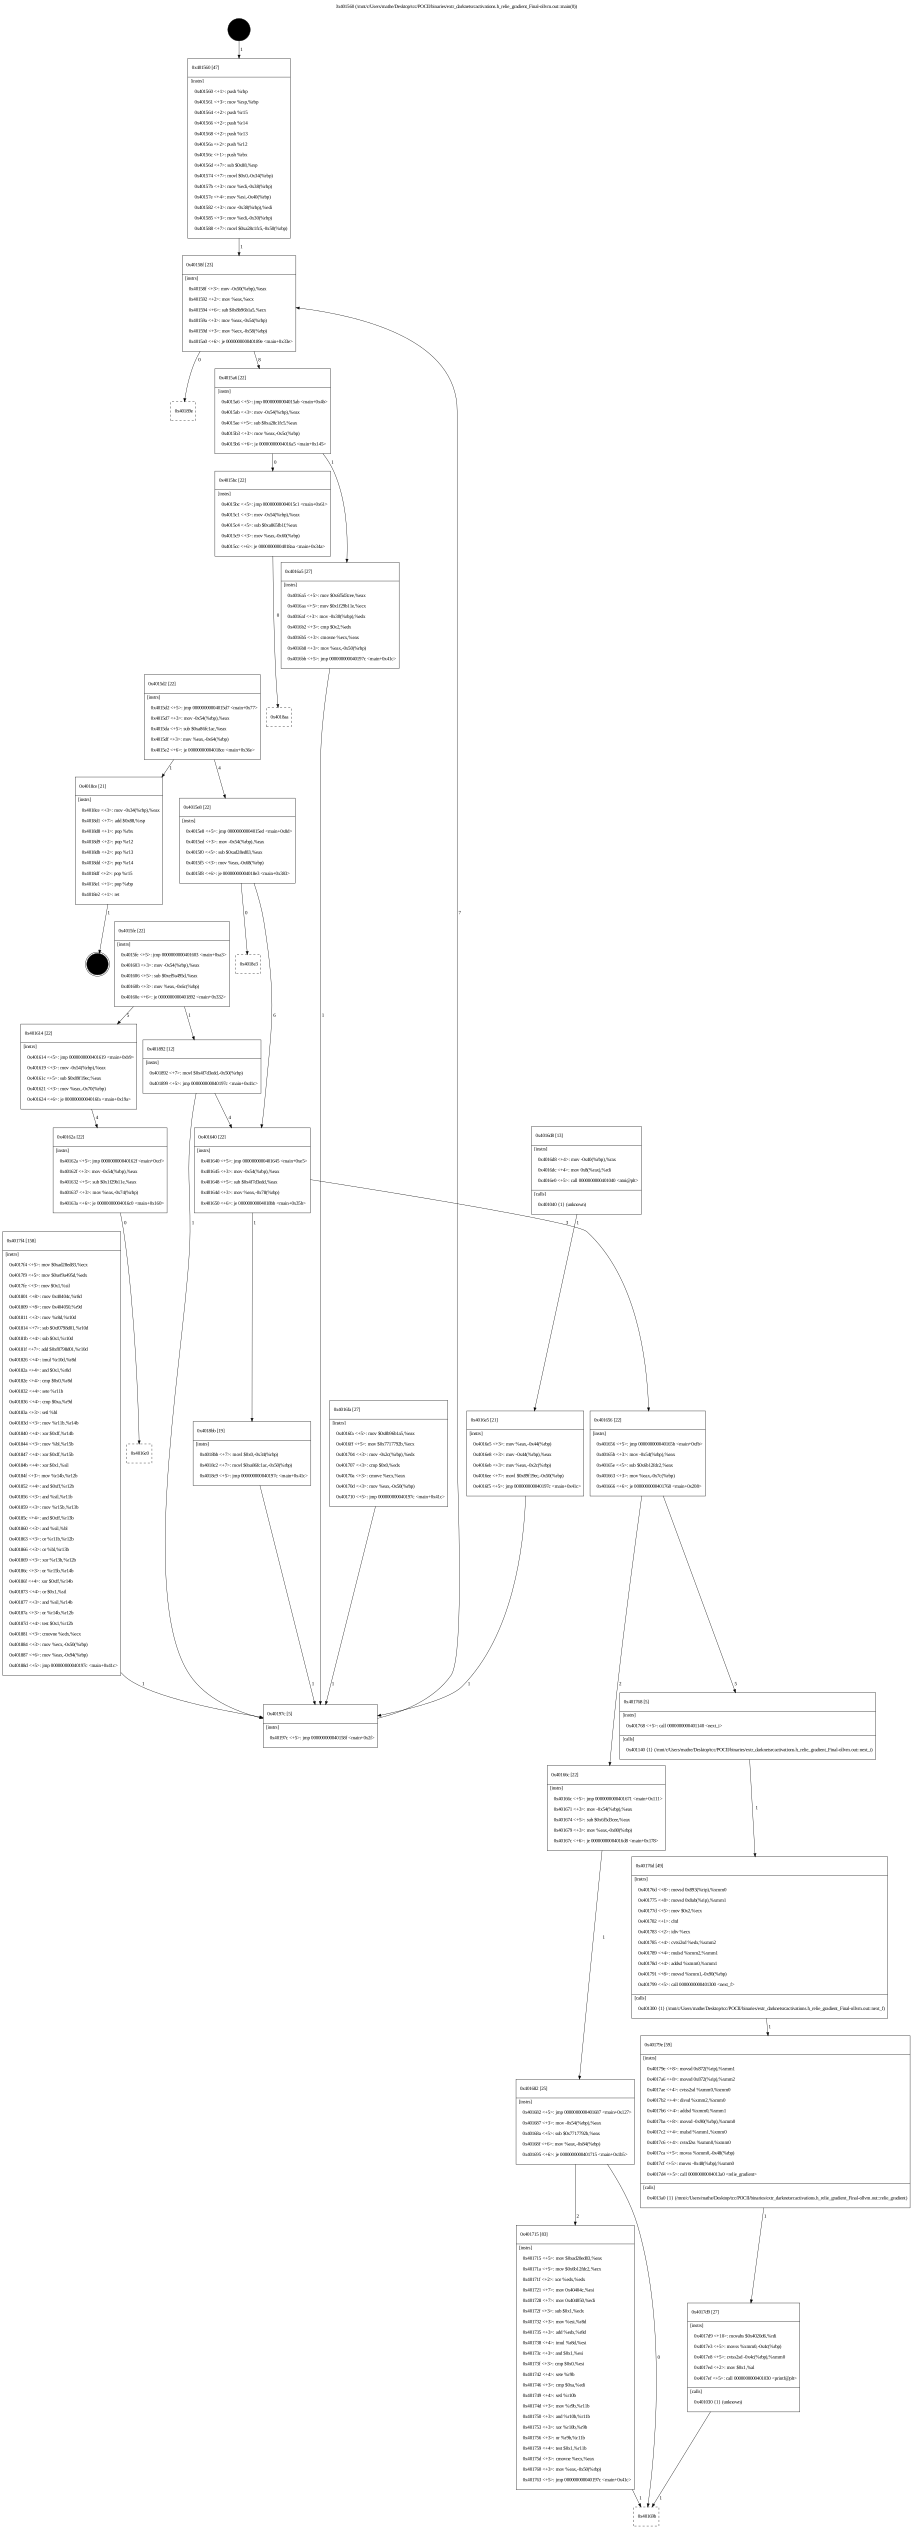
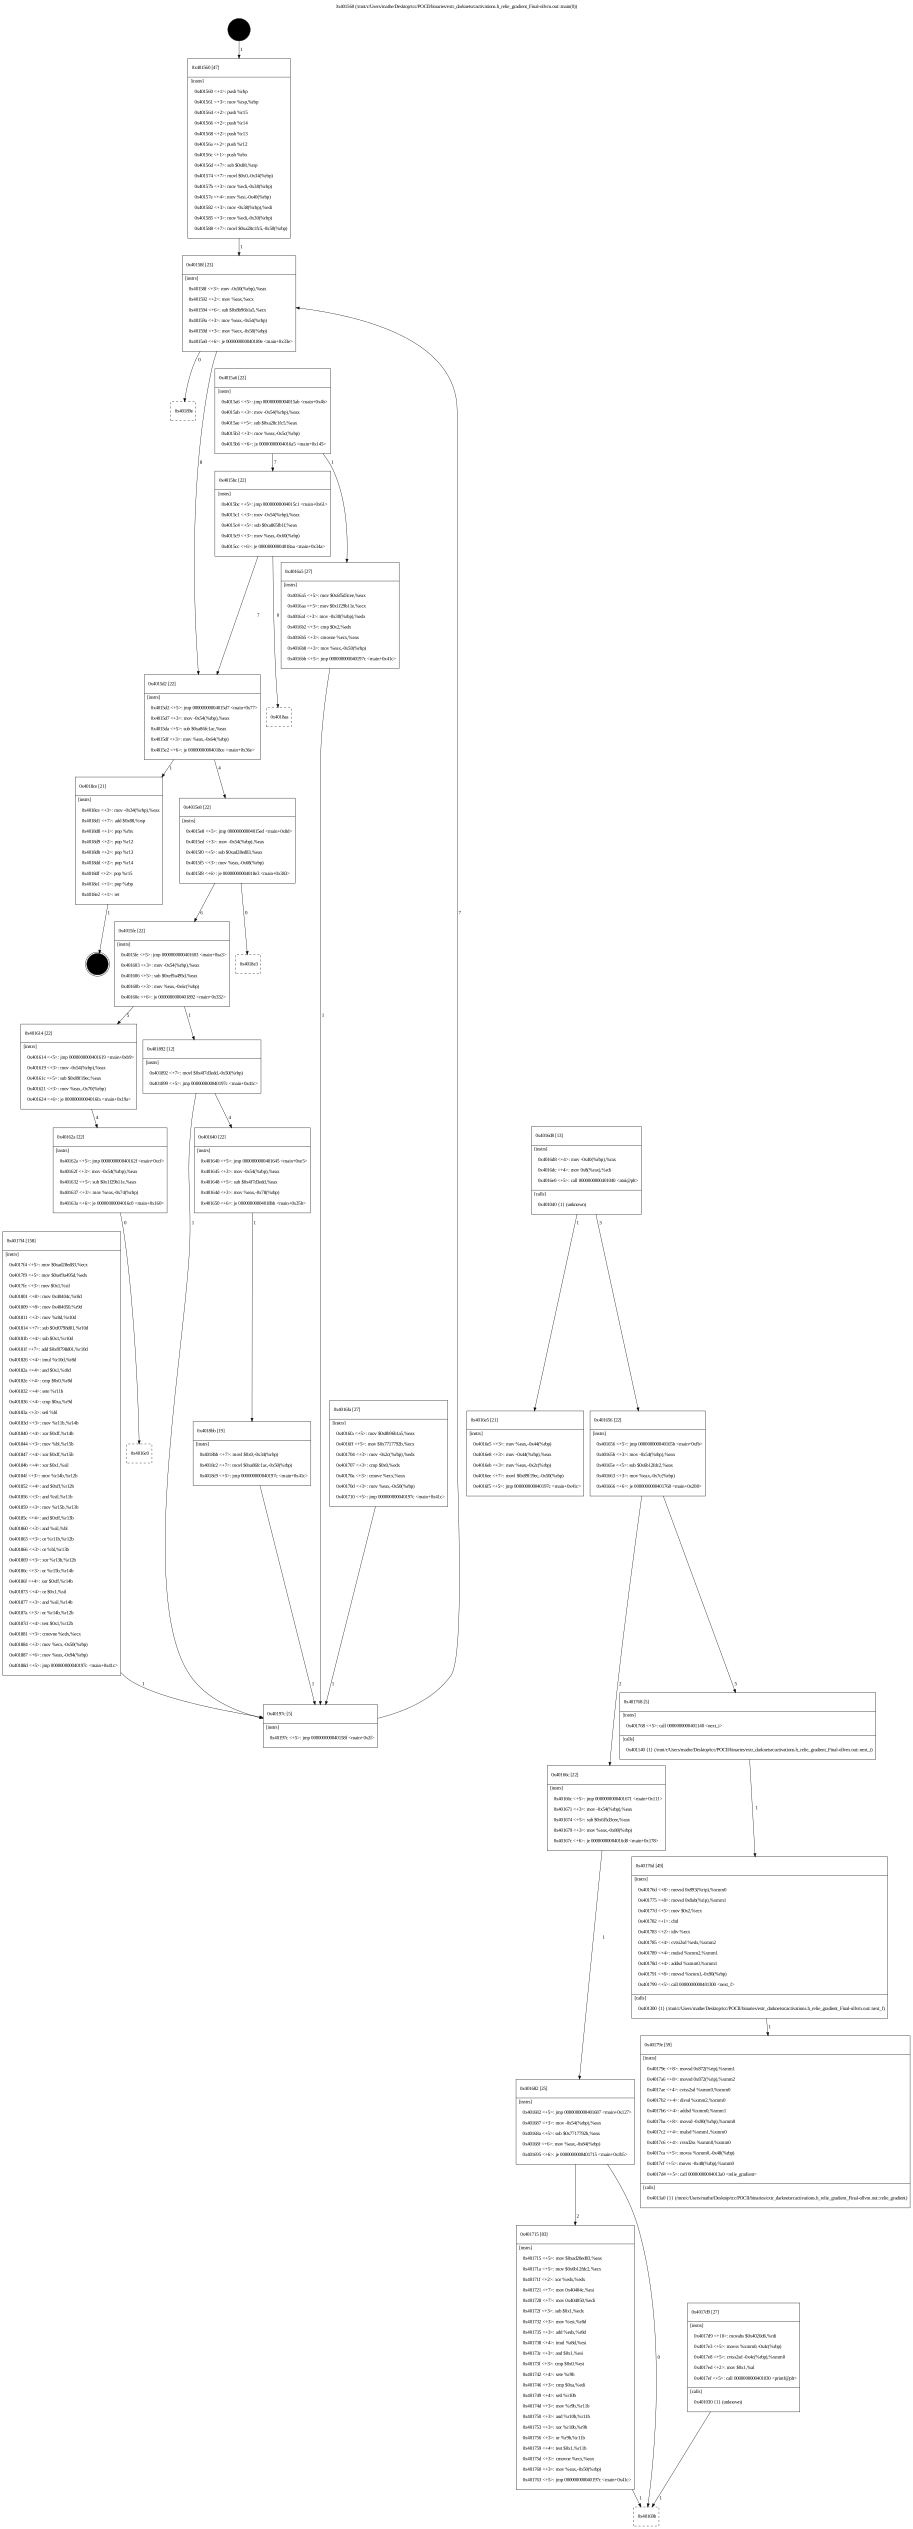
edge "0x40158f [23]" -> "0x4015a6 [22]": now "0x40158f [23]" -> "0x4015d2 [22]"
edge "0x4015a6 [22]" -> "0x4015bc [22]": label " 0" -> " 7"
edge "0x4015bc [22]" -> "0x4015d2 [22]": added, label "7"
edge "0x4015e8 [22]" -> "0x401640 [22]": now "0x4015e8 [22]" -> "0x4015fe [22]"
edge "0x401640 [22]" -> "0x401656 [22]": now "0x4016d8 [13]" -> "0x401656 [22]"
edge "0x4016e5 [21]" -> "0x40197c [5]": removed, label "1"
edge "0x40179e [59]" -> "0x4017d9 [27]": removed, label "1"
